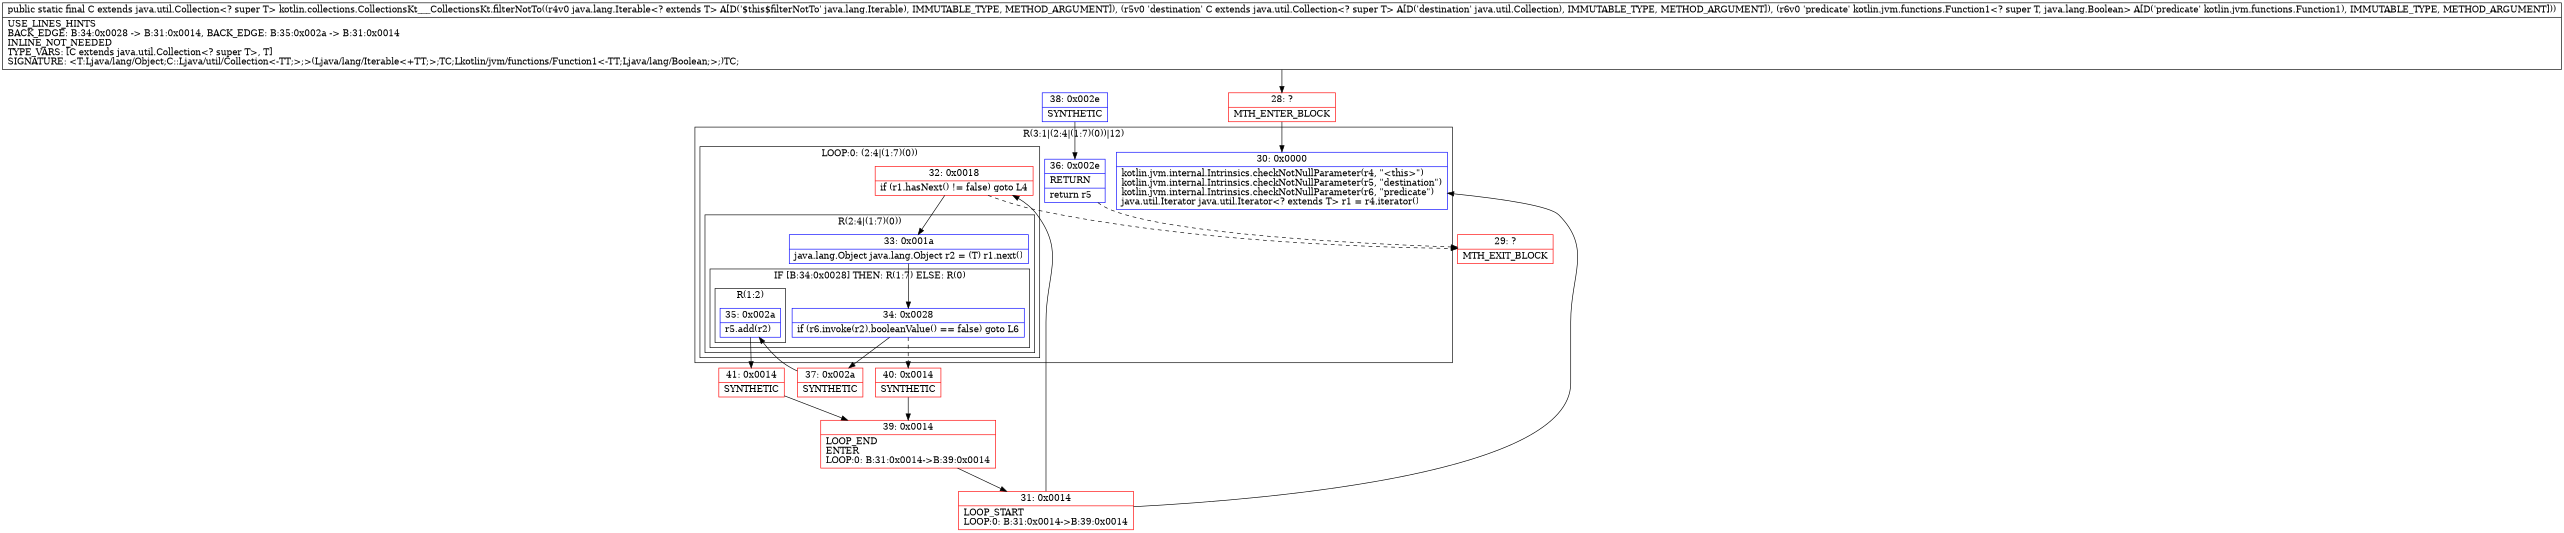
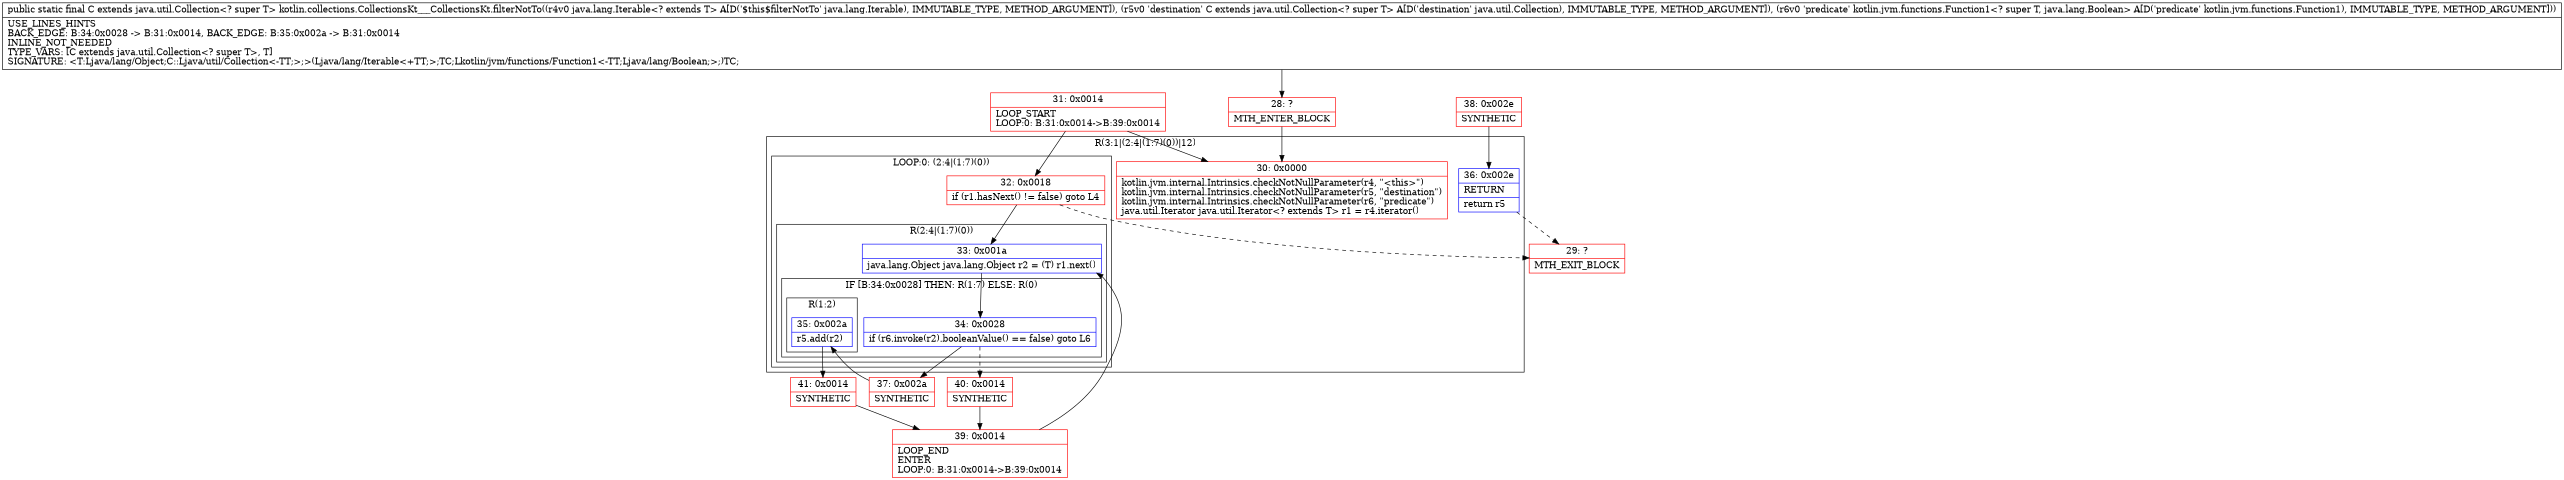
node "38: 0x002e": color blue -> red
node "30: 0x0000": color blue -> red
edge "39: 0x0014" -> "31: 0x0014": now "39: 0x0014" -> "33: 0x001a"
